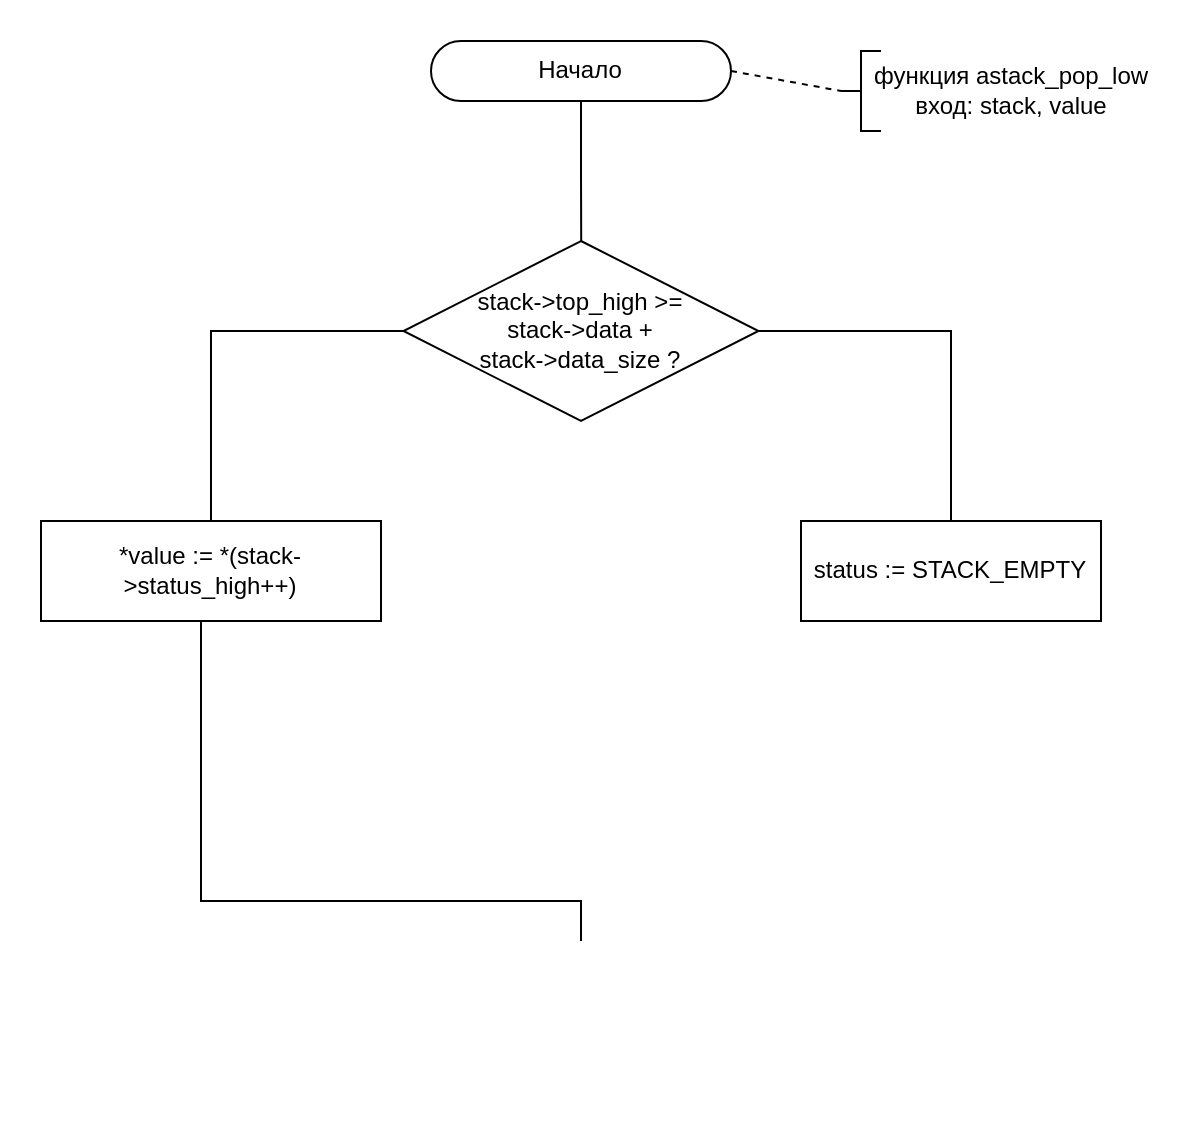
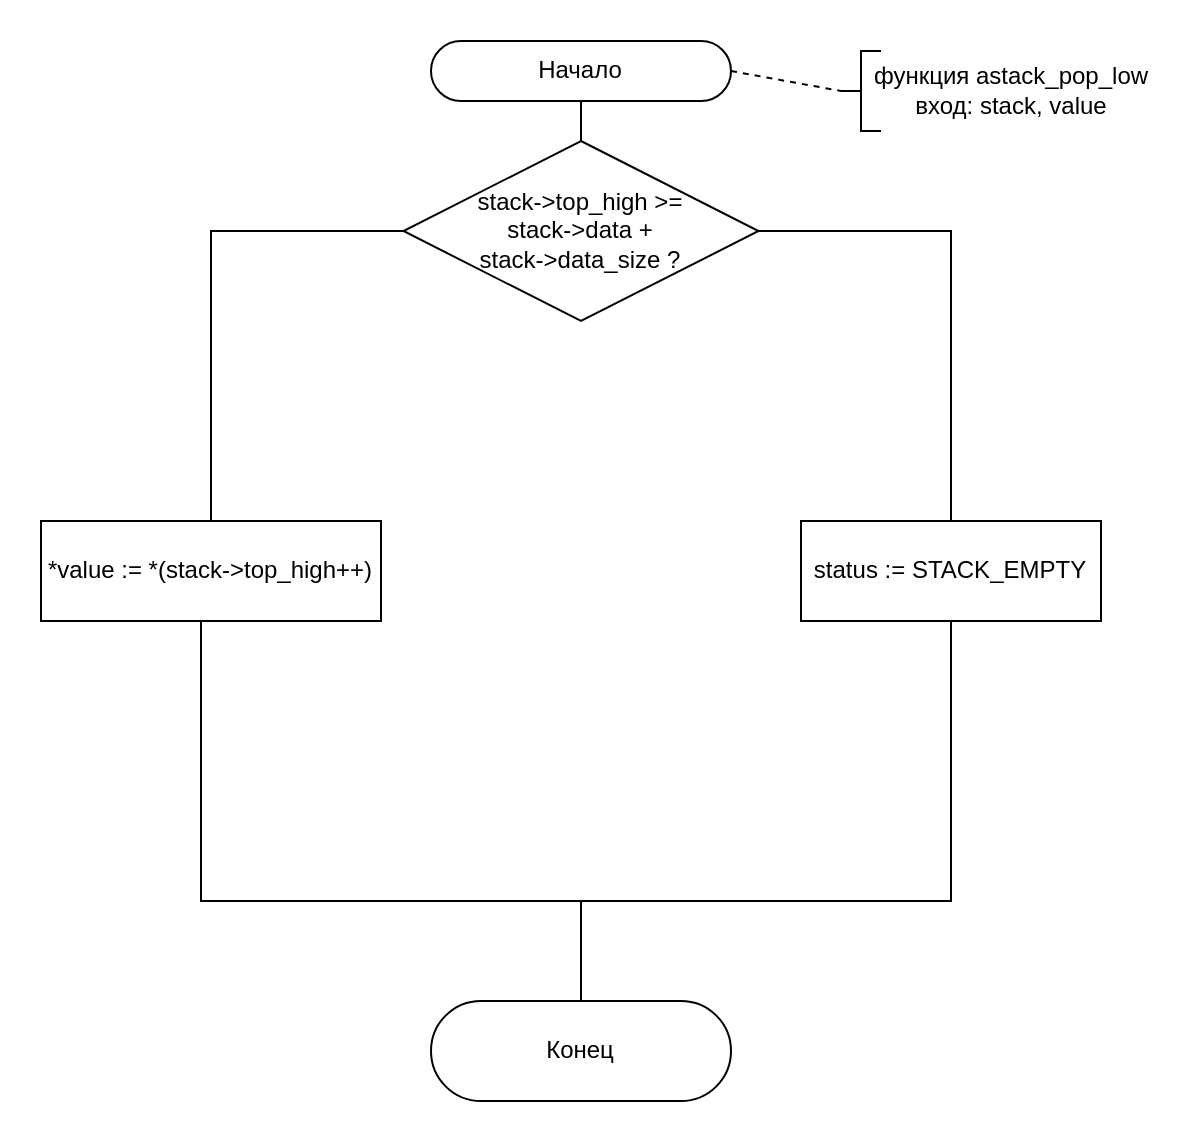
node "stack->top_high >= stack->data + stack->data_size ?": moved (581, 331) -> (581, 231)
node "*value := *(stack->status_high++)": label "*value := *(stack->status_high++)" -> "*value := *(stack->top_high++)"
edge "status := STACK_EMPTY" -- "Конец": added
node "Конец": added
